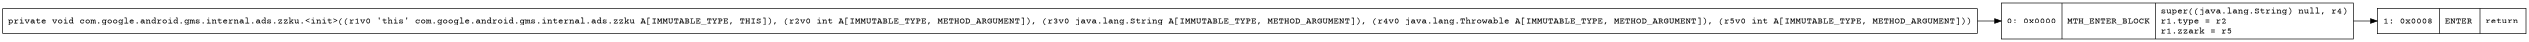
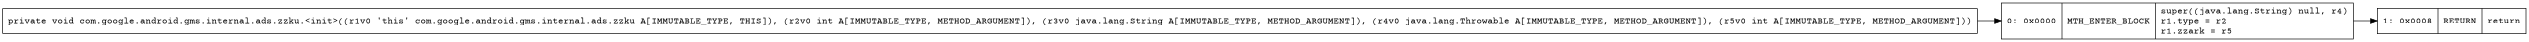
node "1: 0x0008": text "ENTER" -> "RETURN"
